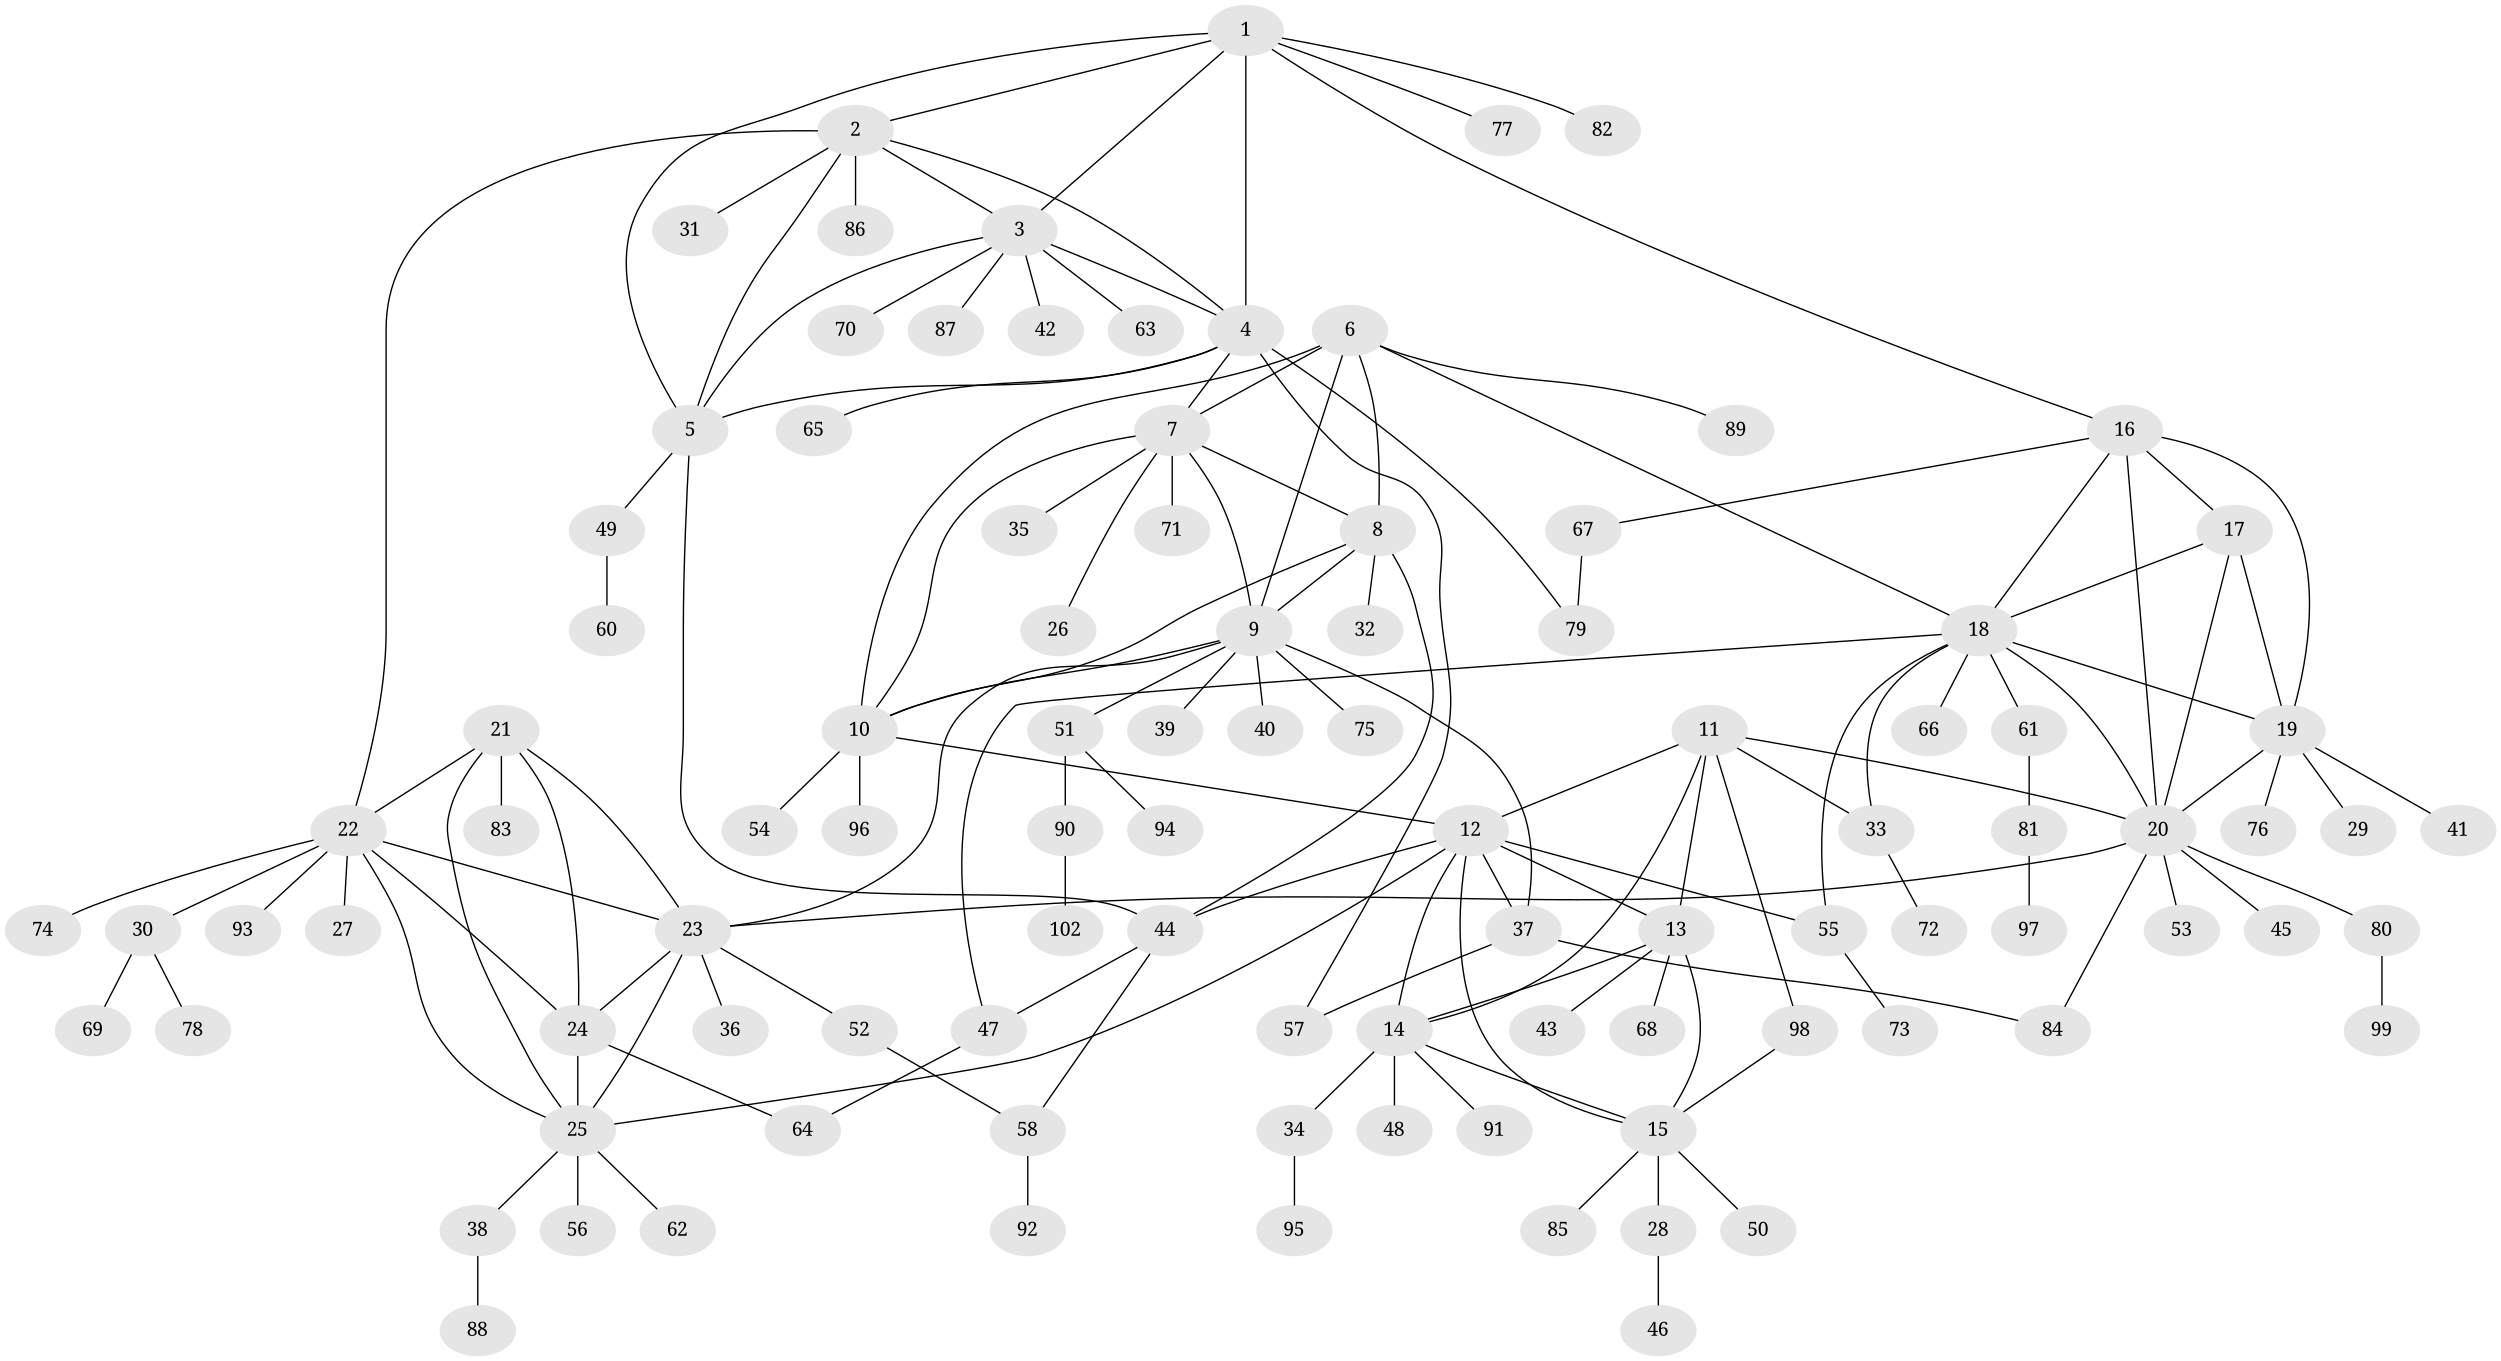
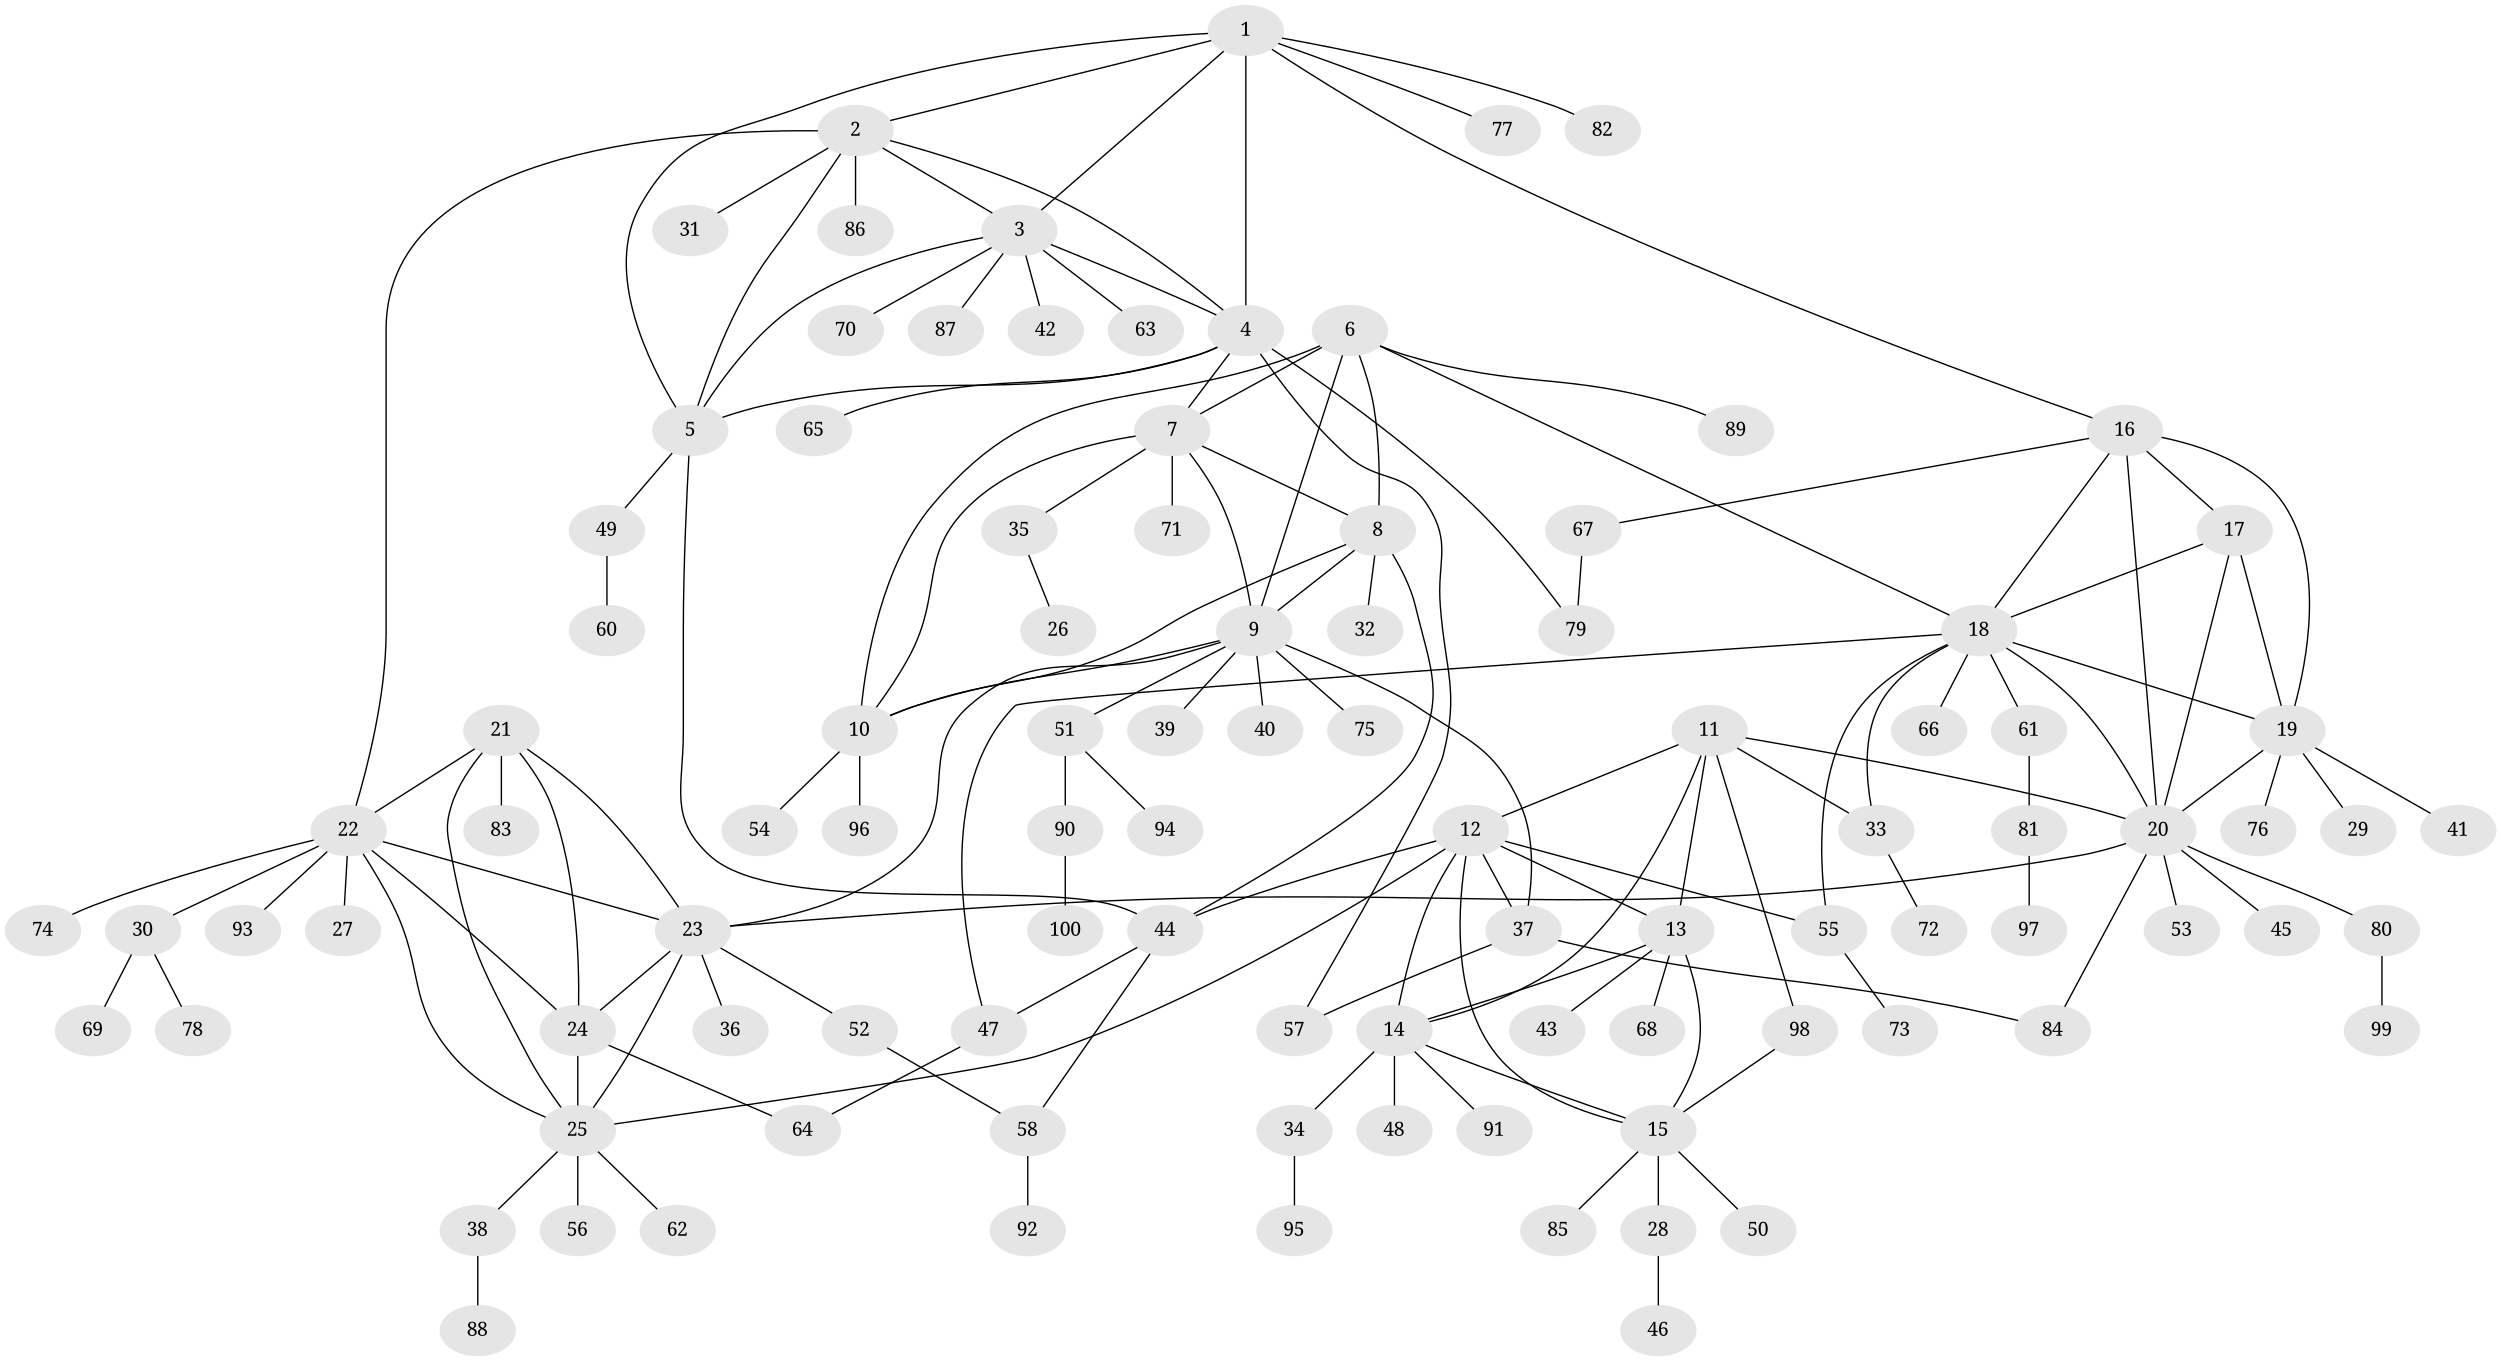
edge "7" -- "26": now "35" -- "26"
edge "10" -- "12": removed
node "102": label "102" -> "100"
